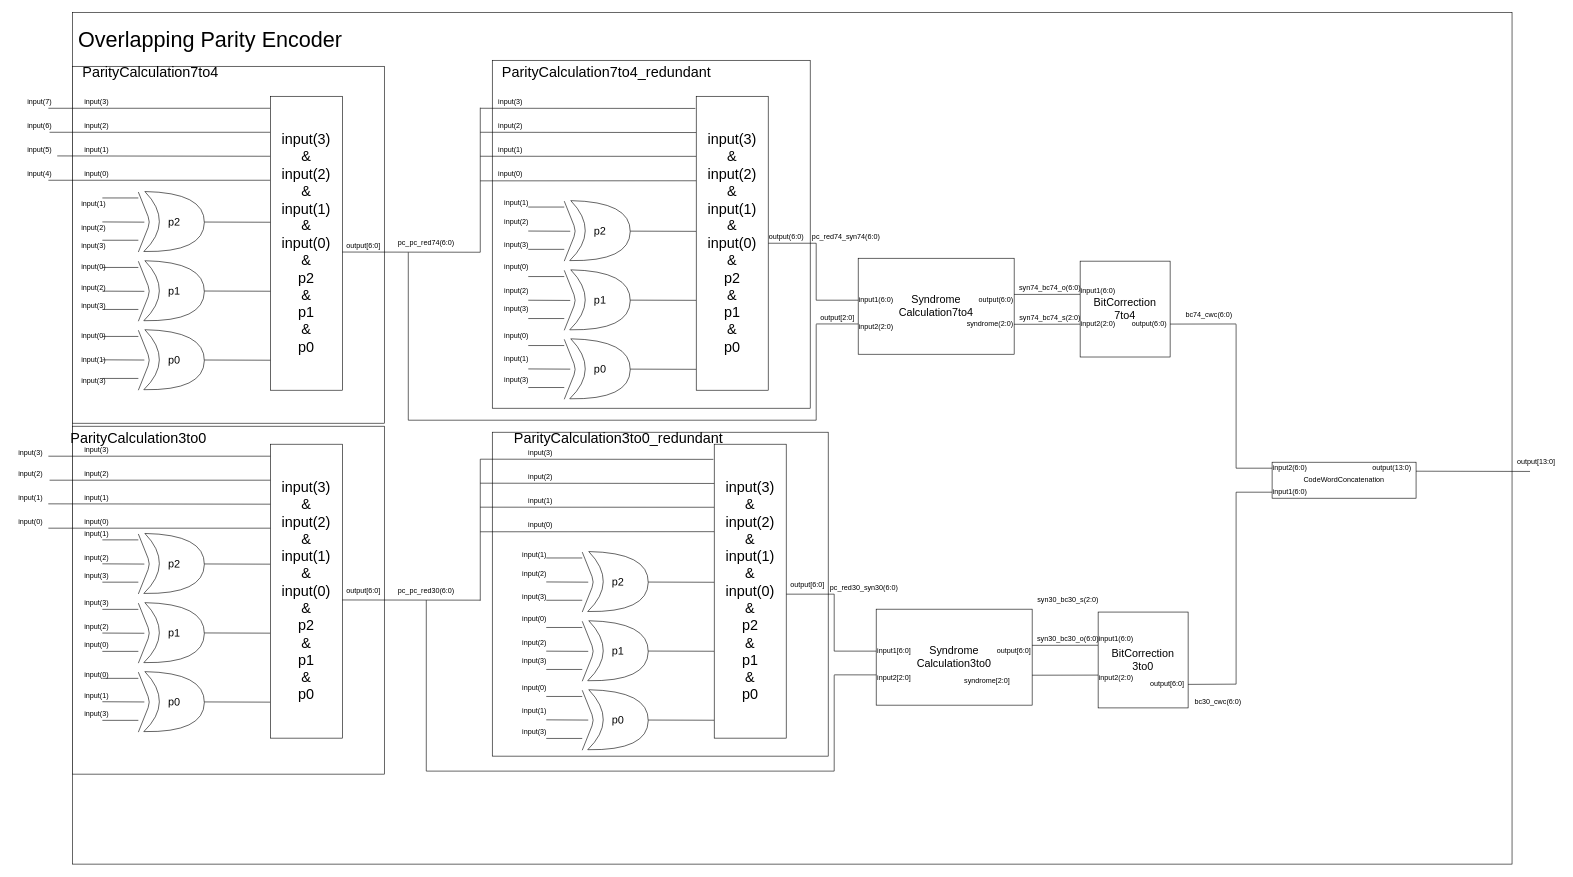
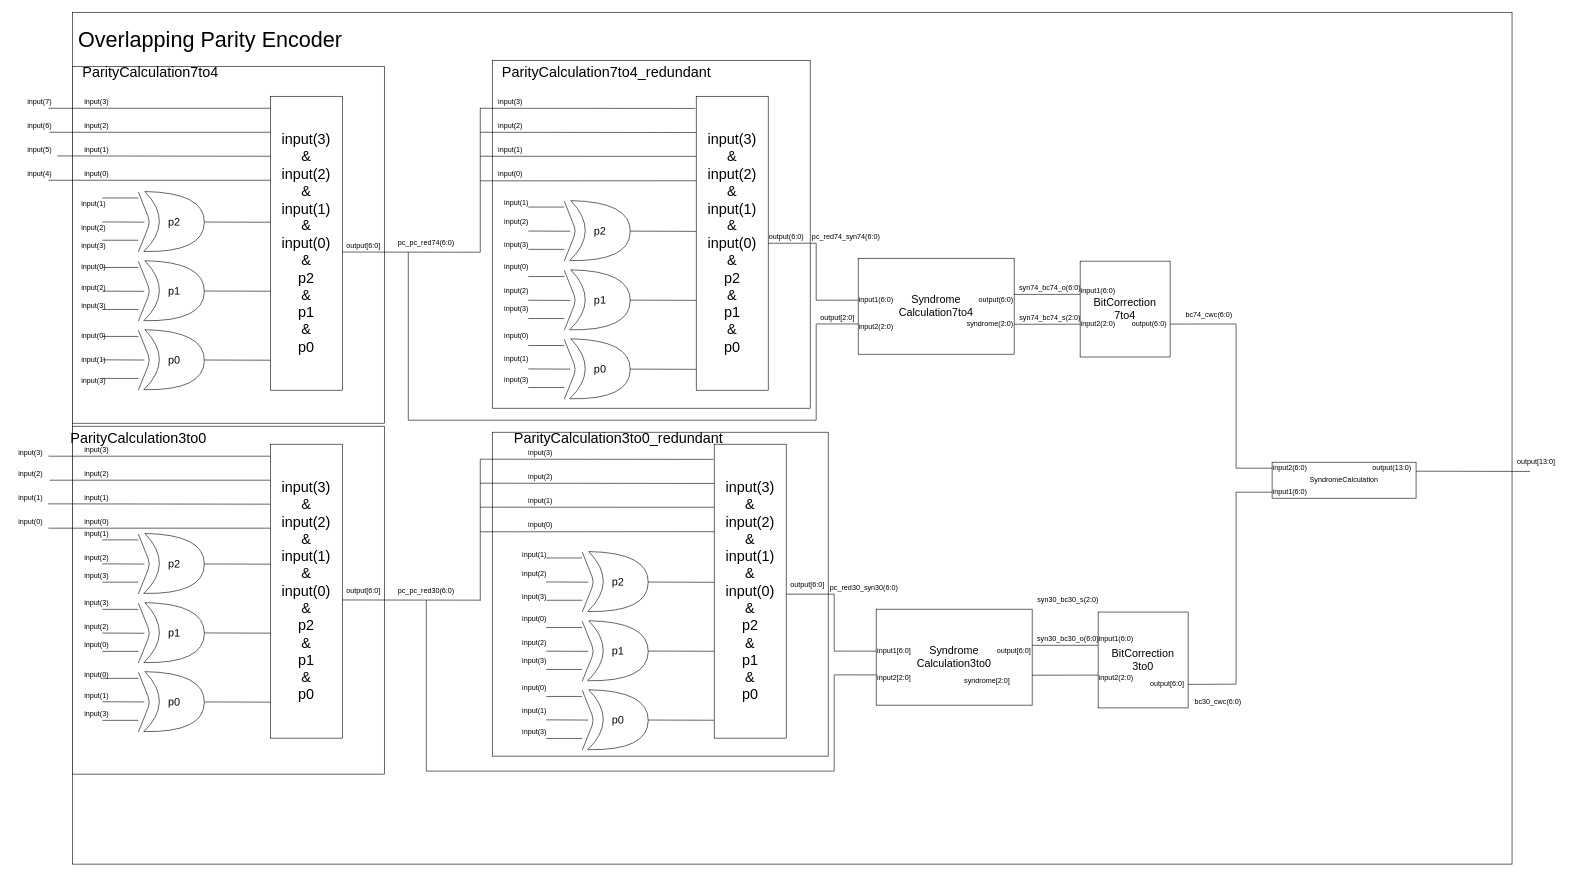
node "CodeWordConcatenation": label "CodeWordConcatenation" -> "SyndromeCalculation"
